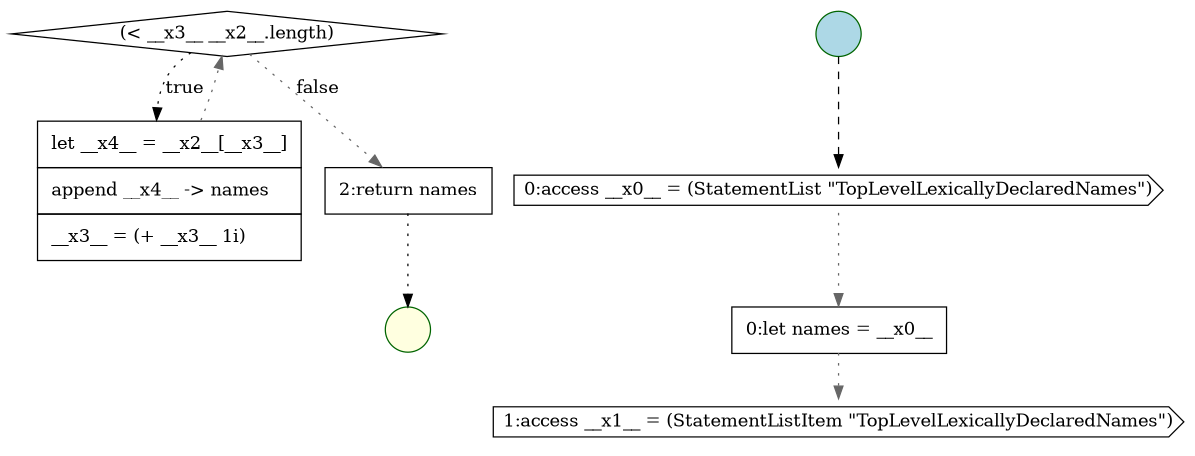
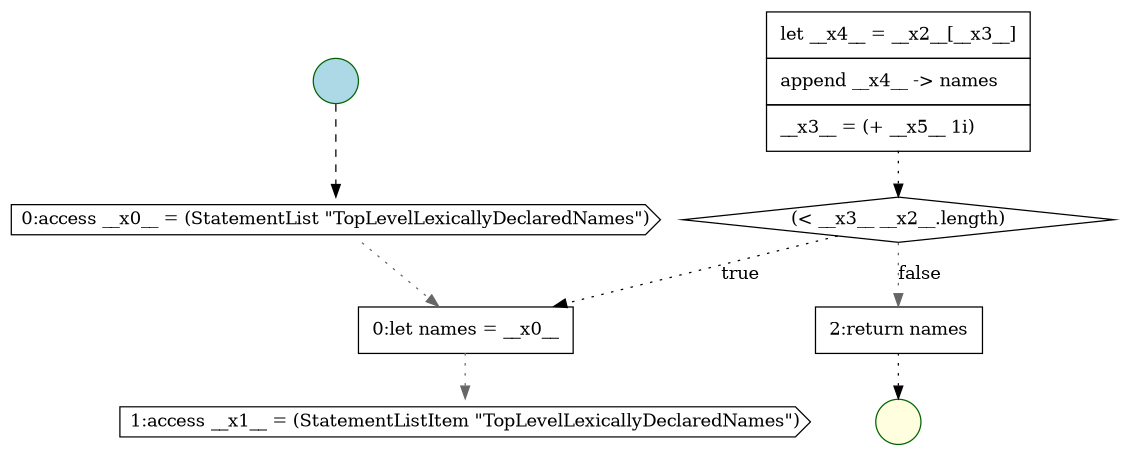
edge "(< __x3__ __x2__.length)" -> "let __x4__ = __x2__[__x3__]": now "(< __x3__ __x2__.length)" -> "0:let names = __x0__"
edge "let __x4__ = __x2__[__x3__]" -> "(< __x3__ __x2__.length)": color gray40 -> black
node "let __x4__ = __x2__[__x3__]": text "__x3__ = (+ __x3__ 1i)" -> "__x3__ = (+ __x5__ 1i)"
